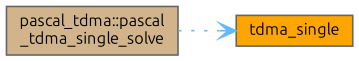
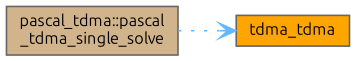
node "tdma_single": label "tdma_single" -> "tdma_tdma"
